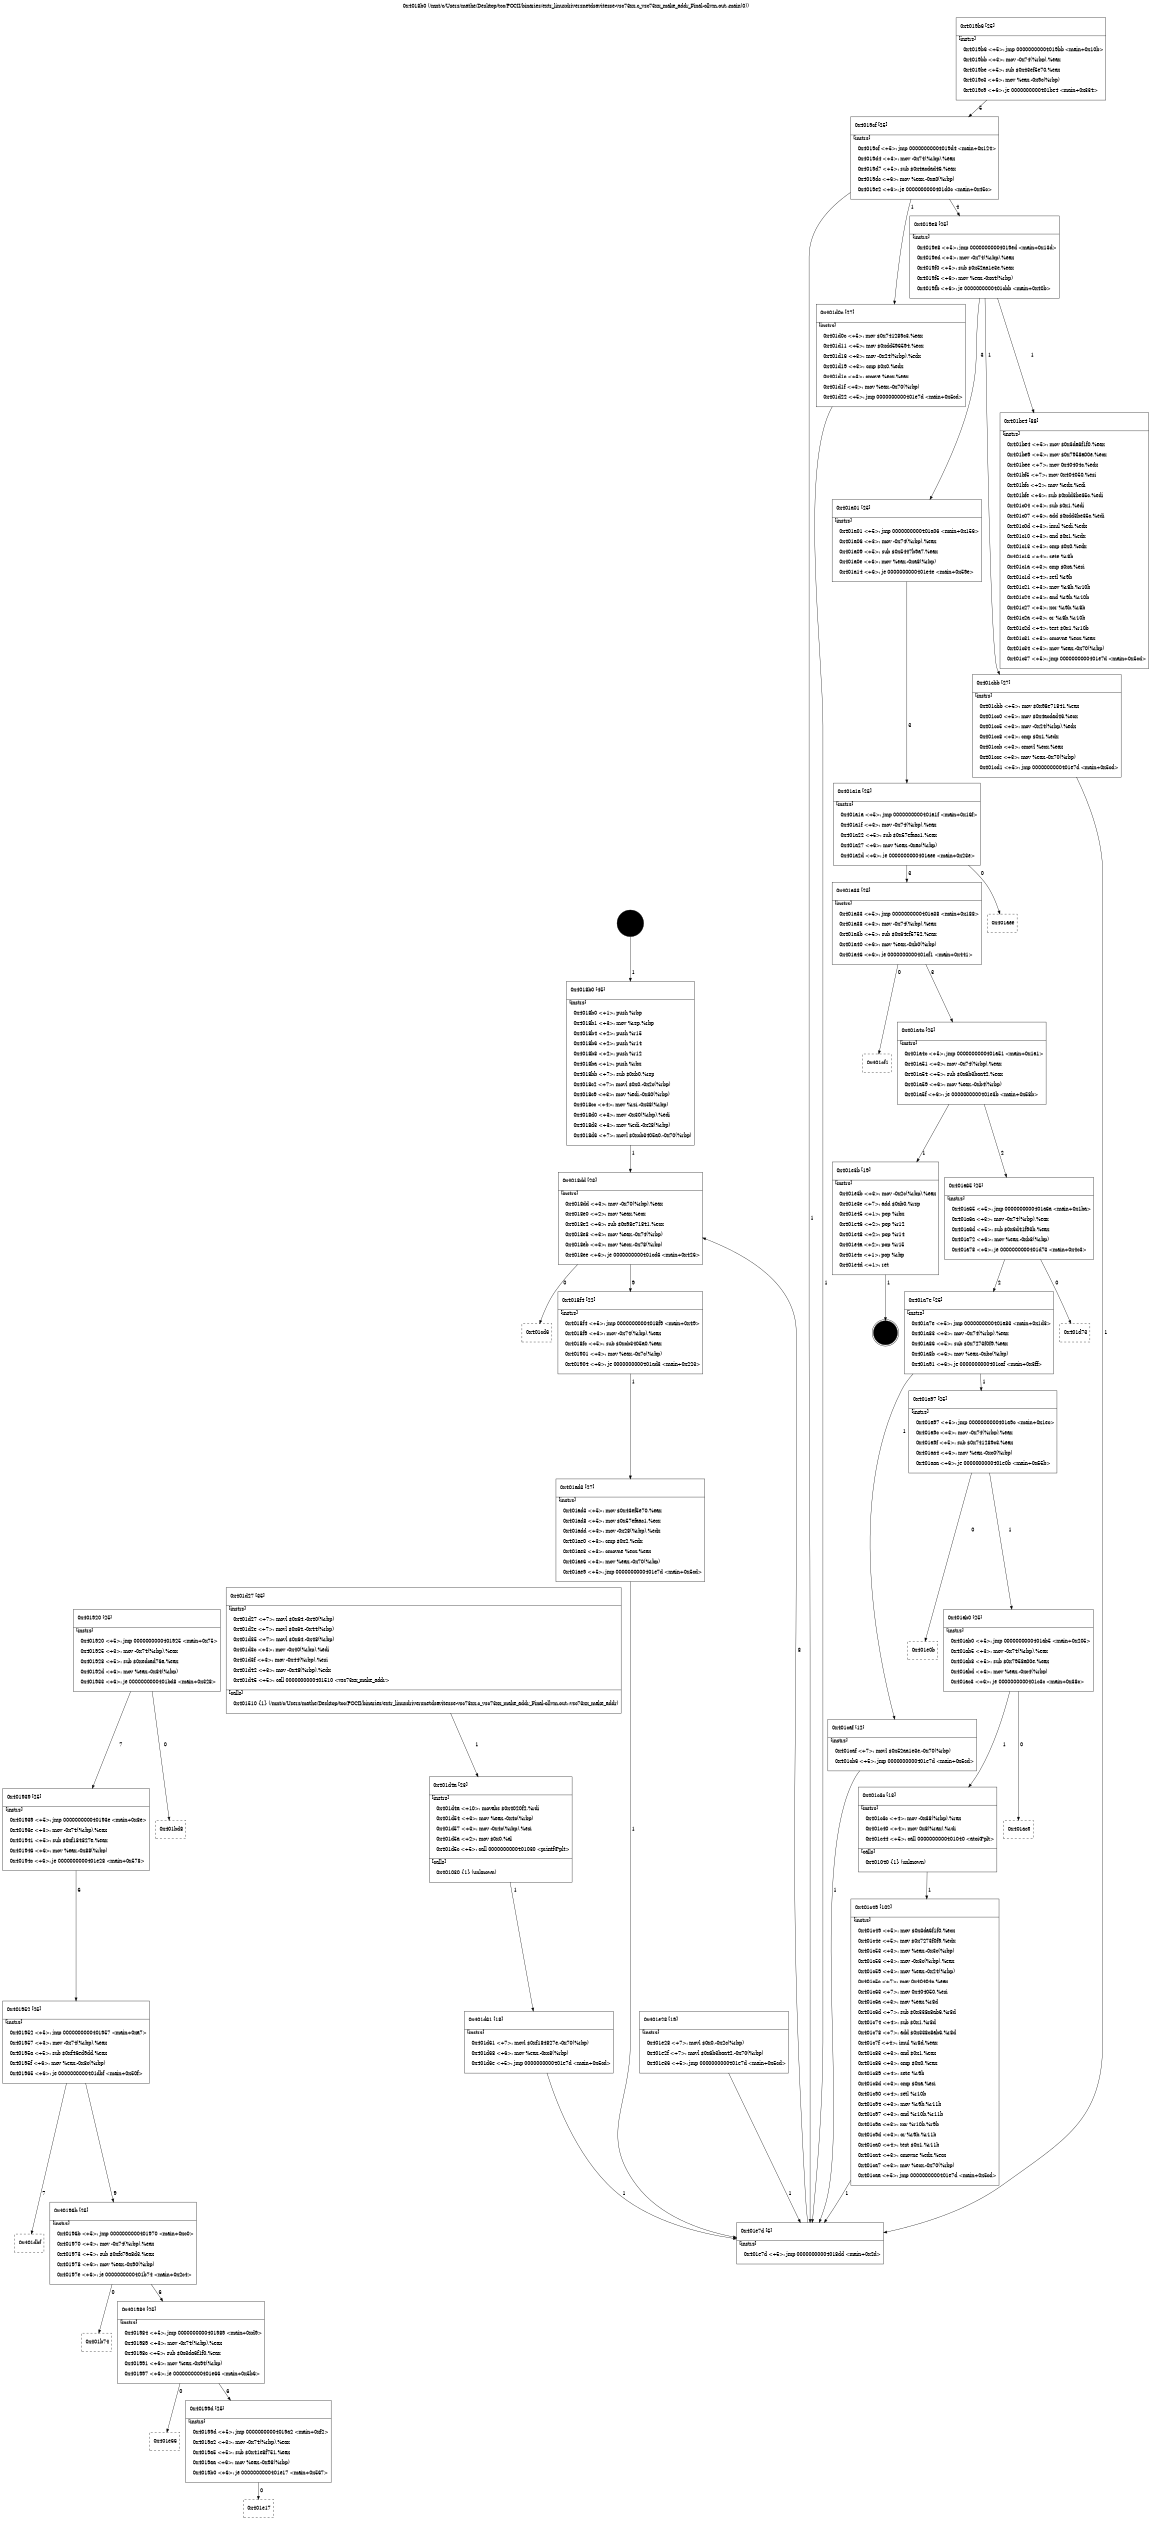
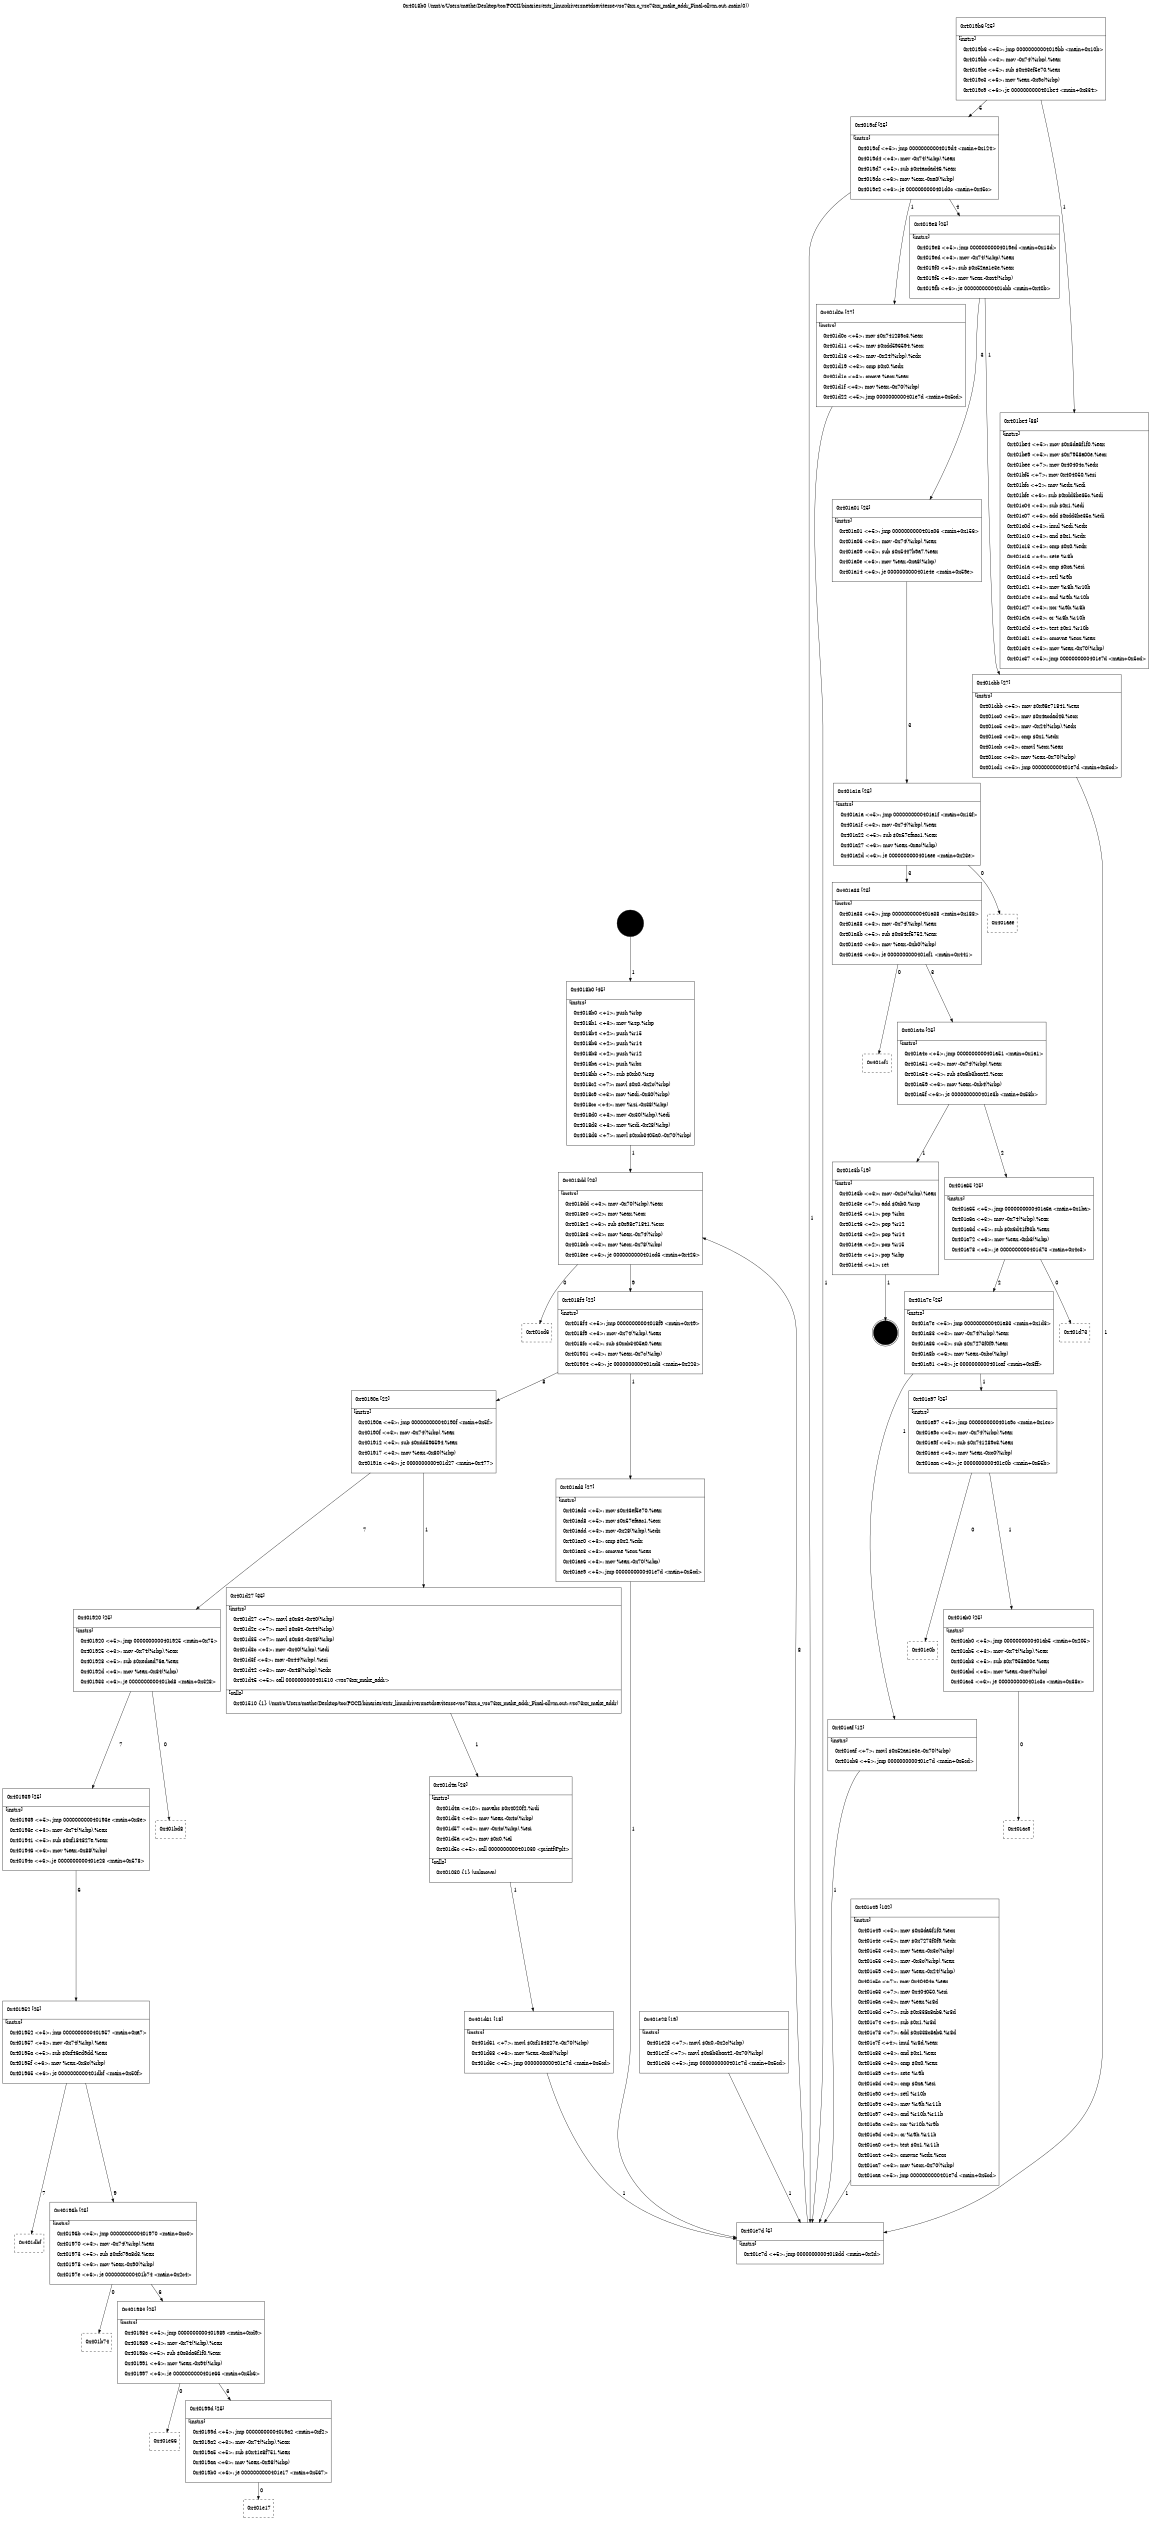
edge "0x4019e8 [25]" -> "0x401be4 [88]": now "0x4019b6 [25]" -> "0x401be4 [88]"
node "0x40190a [22]": added
node "0x401c3c [13]": removed
